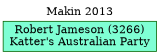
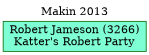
node "Robert Jameson (3266) Katter's Australian Party": label "Robert Jameson (3266) Katter's Australian Party" -> "Robert Jameson (3266) Katter's Robert Party"
